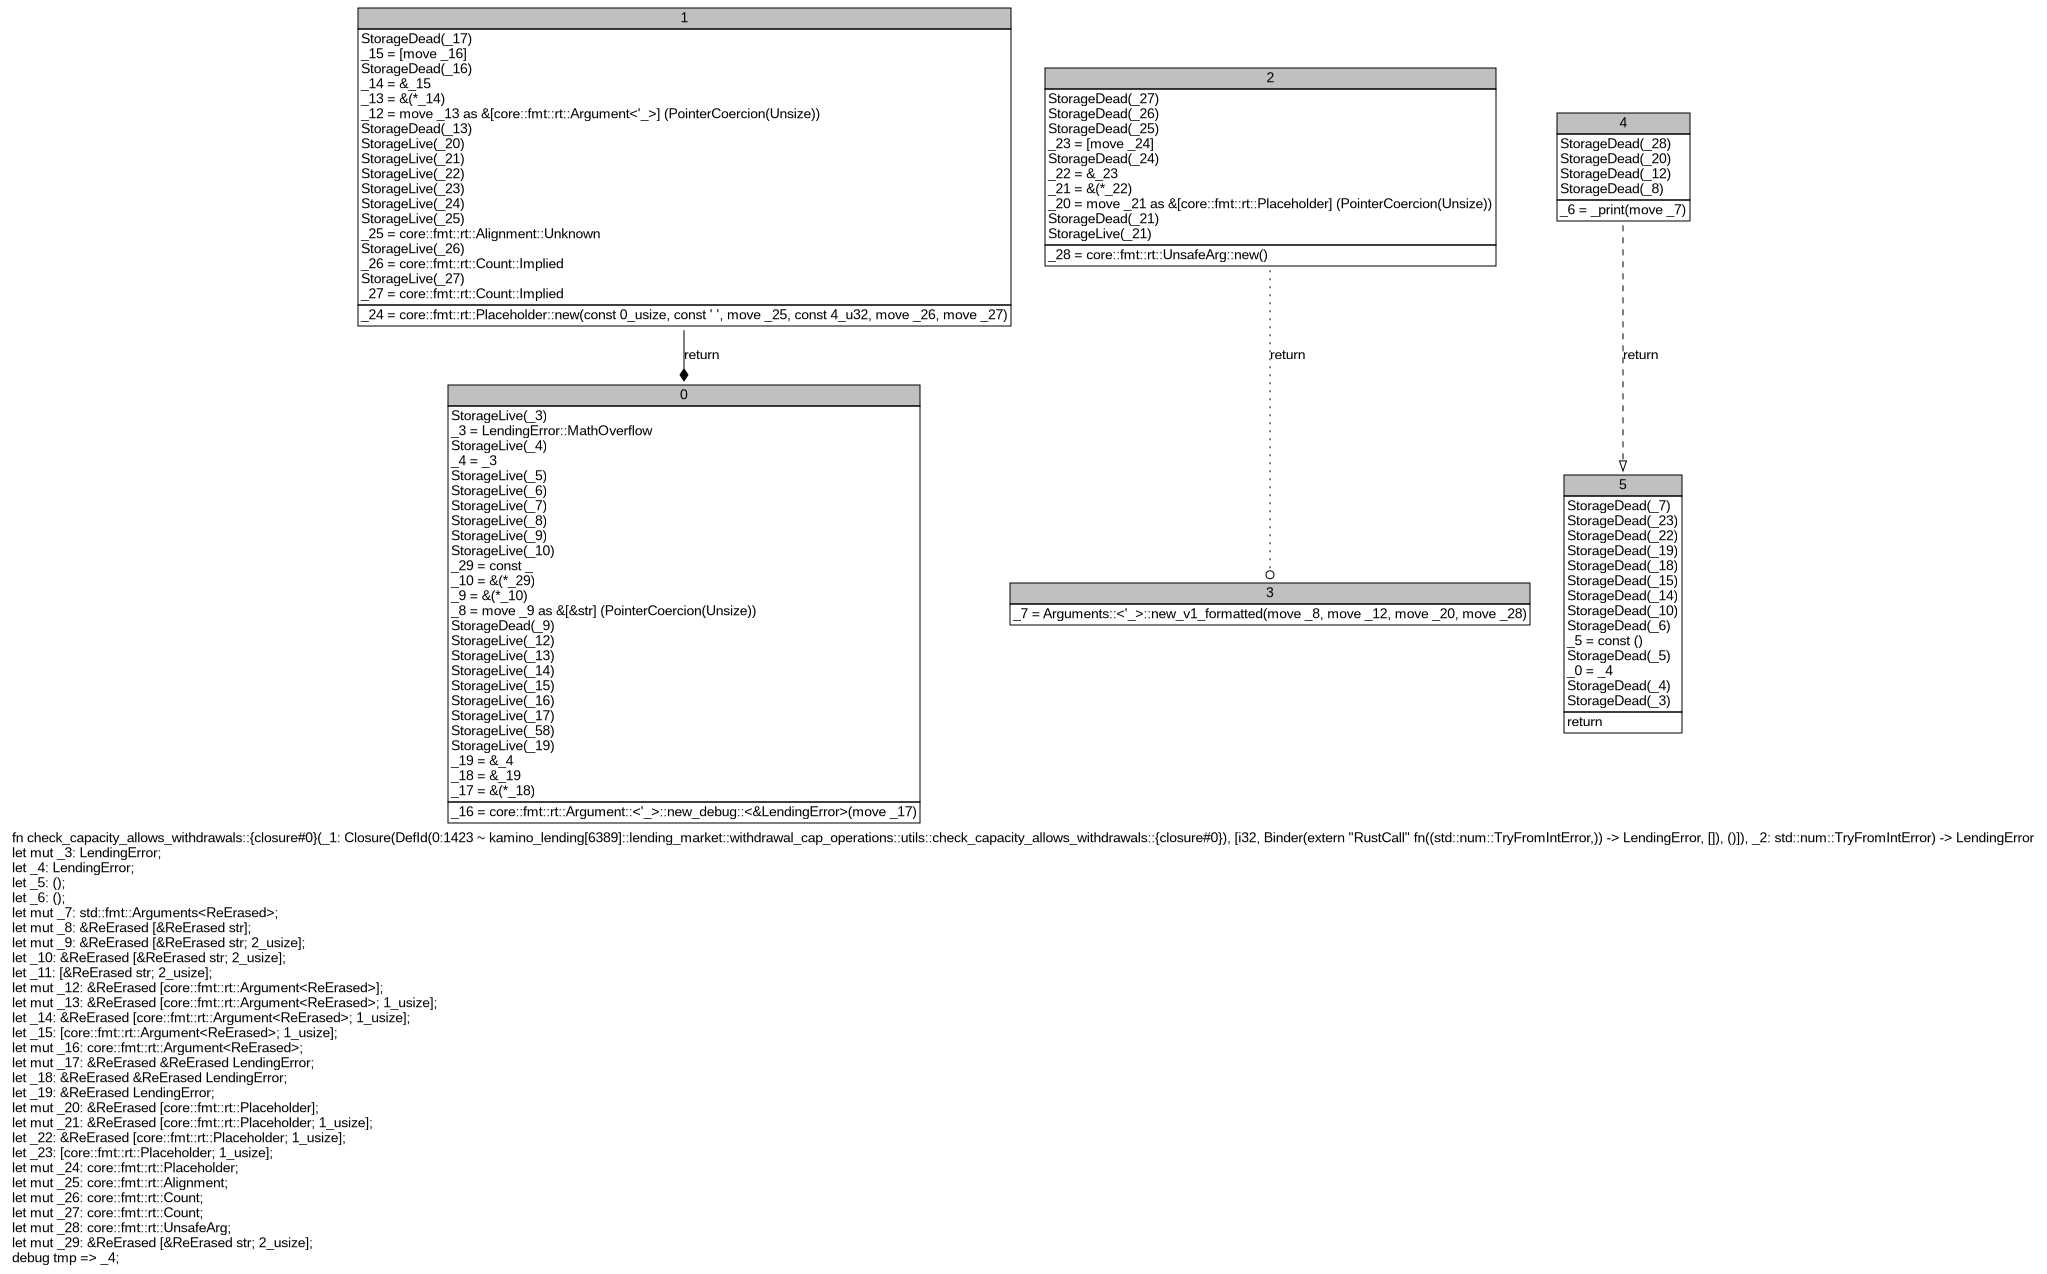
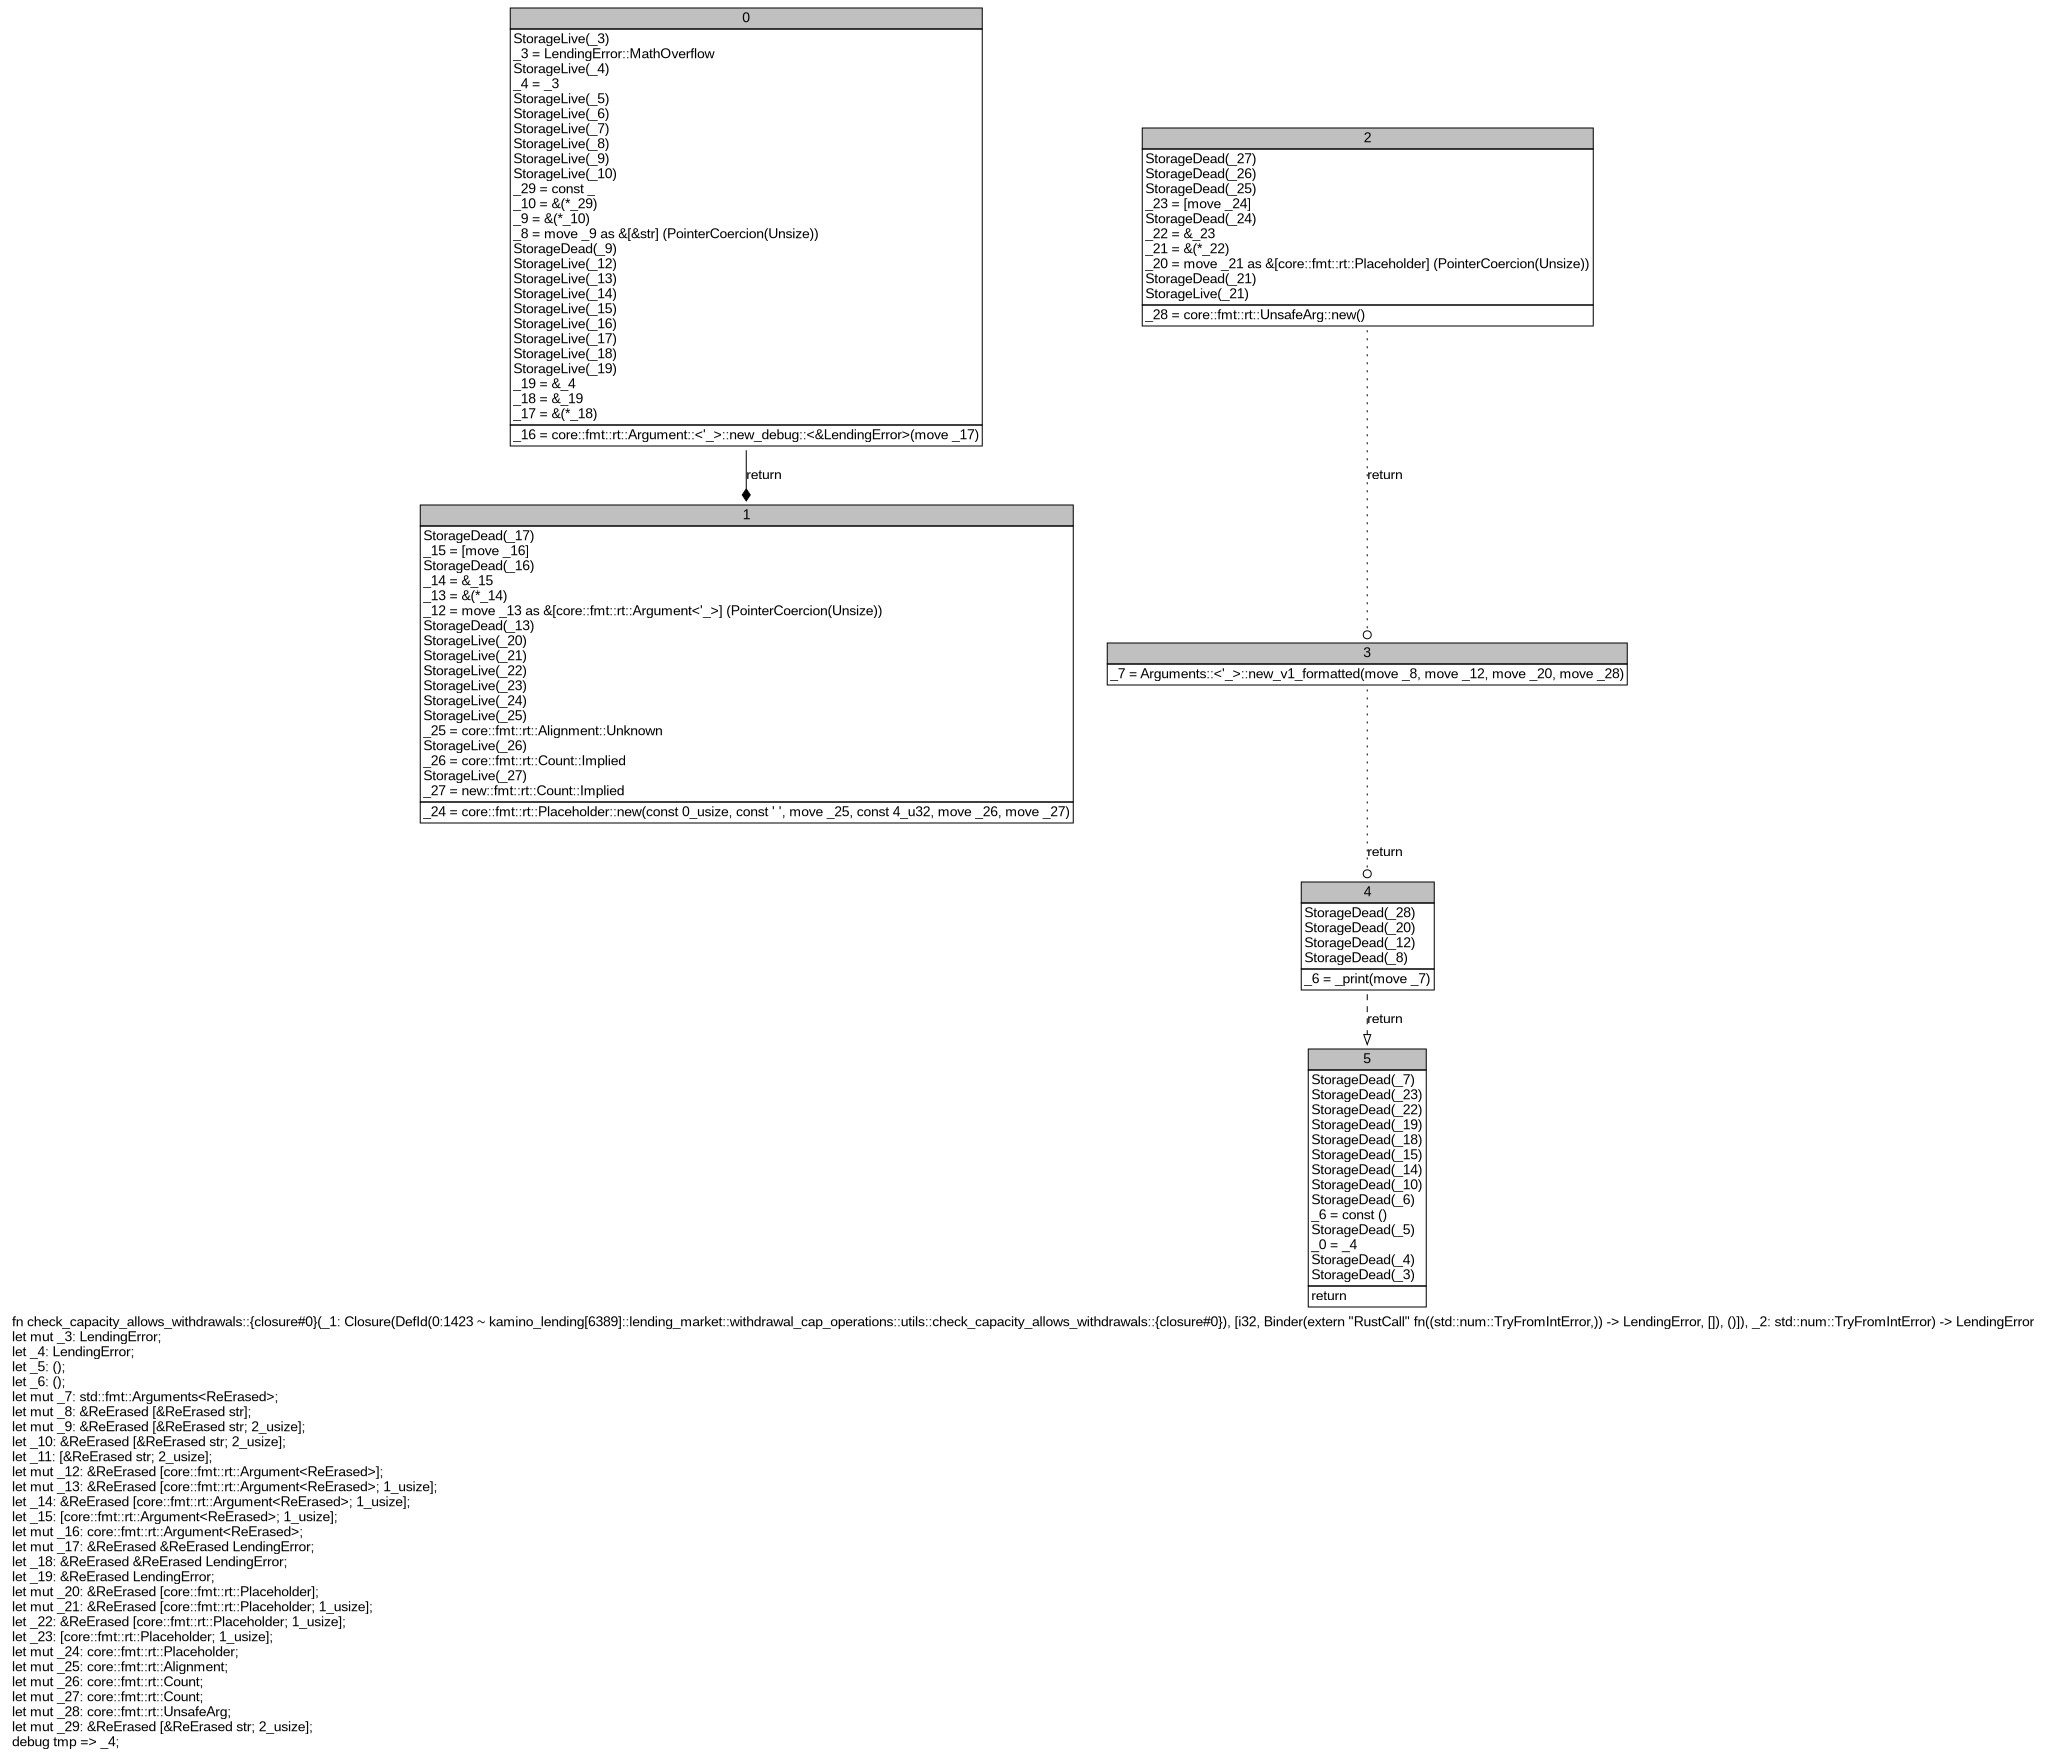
node "1": text "_27 = core::fmt::rt::Count::Implied" -> "_27 = new::fmt::rt::Count::Implied"
edge "1" -> "0": reversed
node "5": text "_5 = const ()" -> "_6 = const ()"
node "0": text "StorageLive(_58)" -> "StorageLive(_18)"
edge "3" -> "4": added, label "return"
